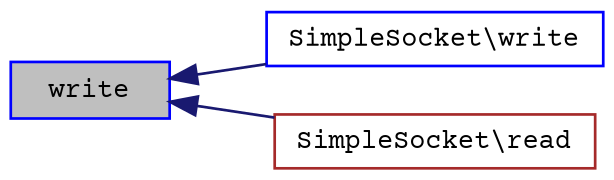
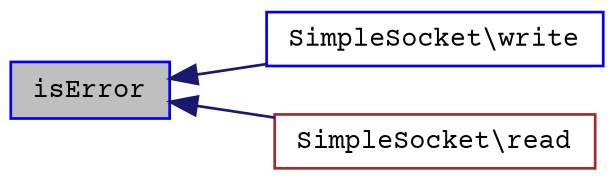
node "write": label "write" -> "isError"
